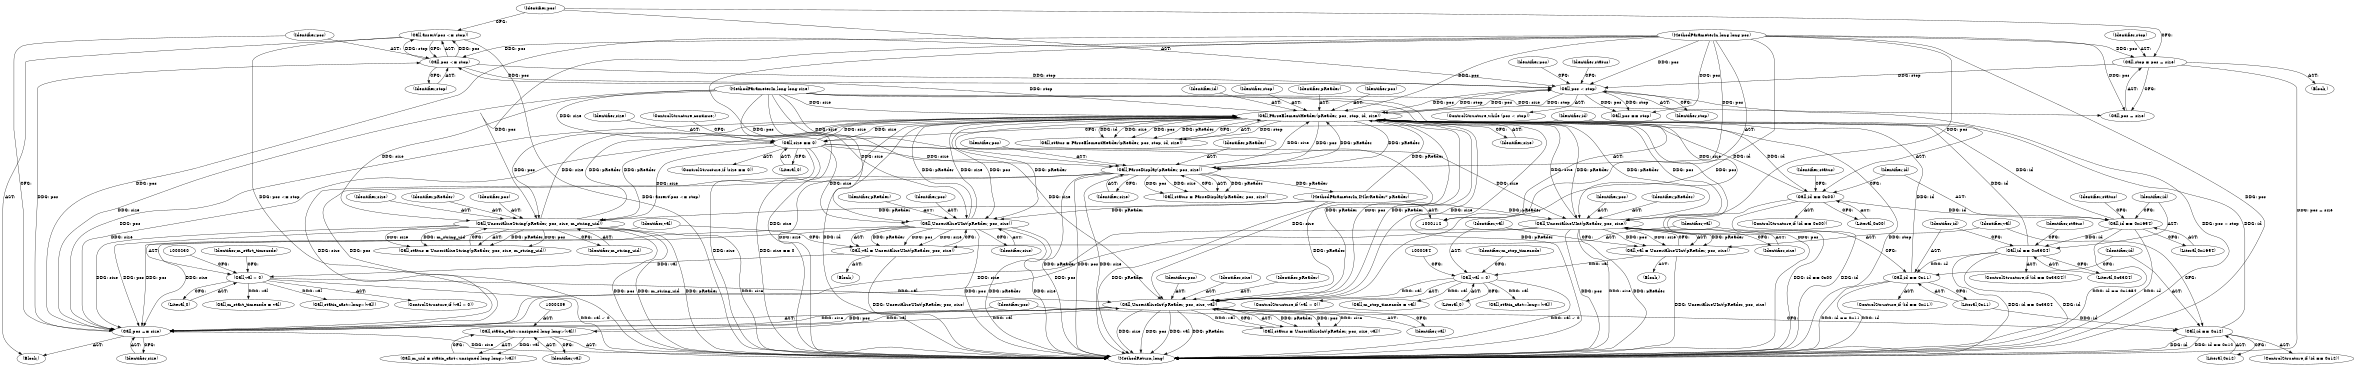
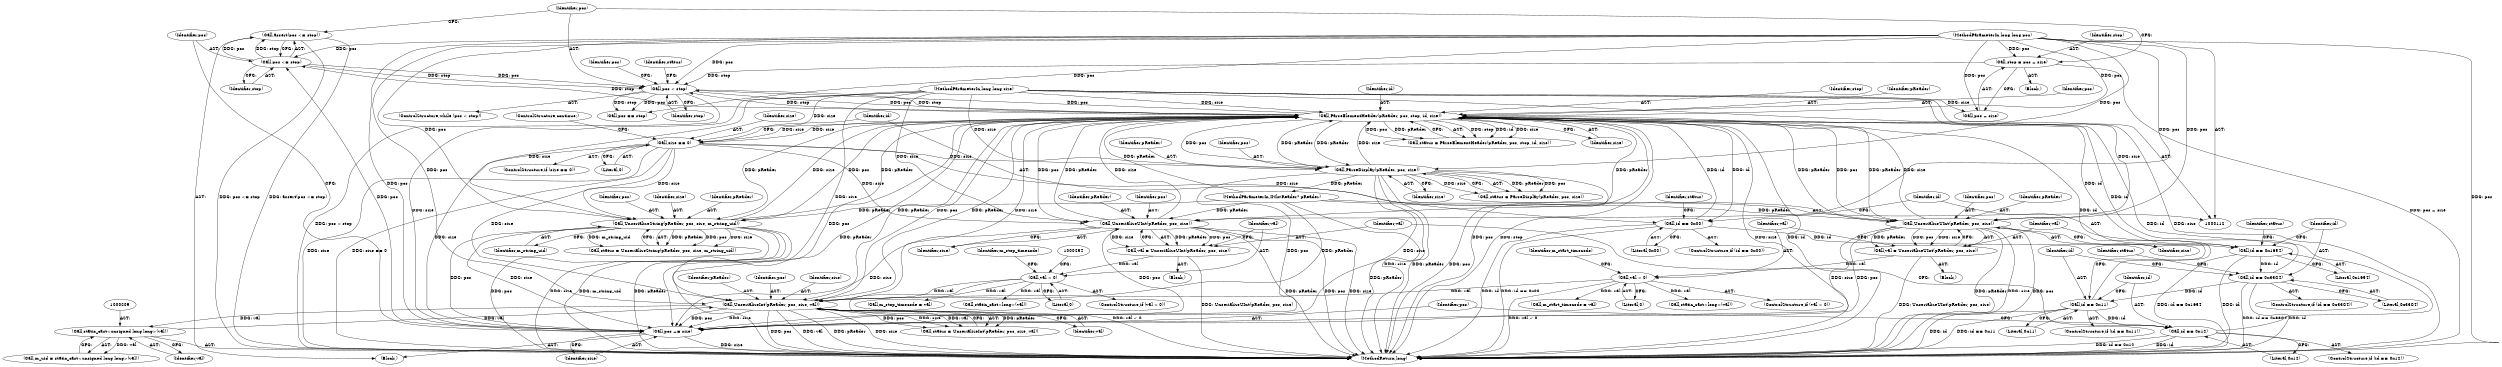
node "1000230": removed
edge "(Literal,0x11)" -> "(Call,id == 0x12)": now "(Call,id == 0x11)" -> "(Call,id == 0x12)"
